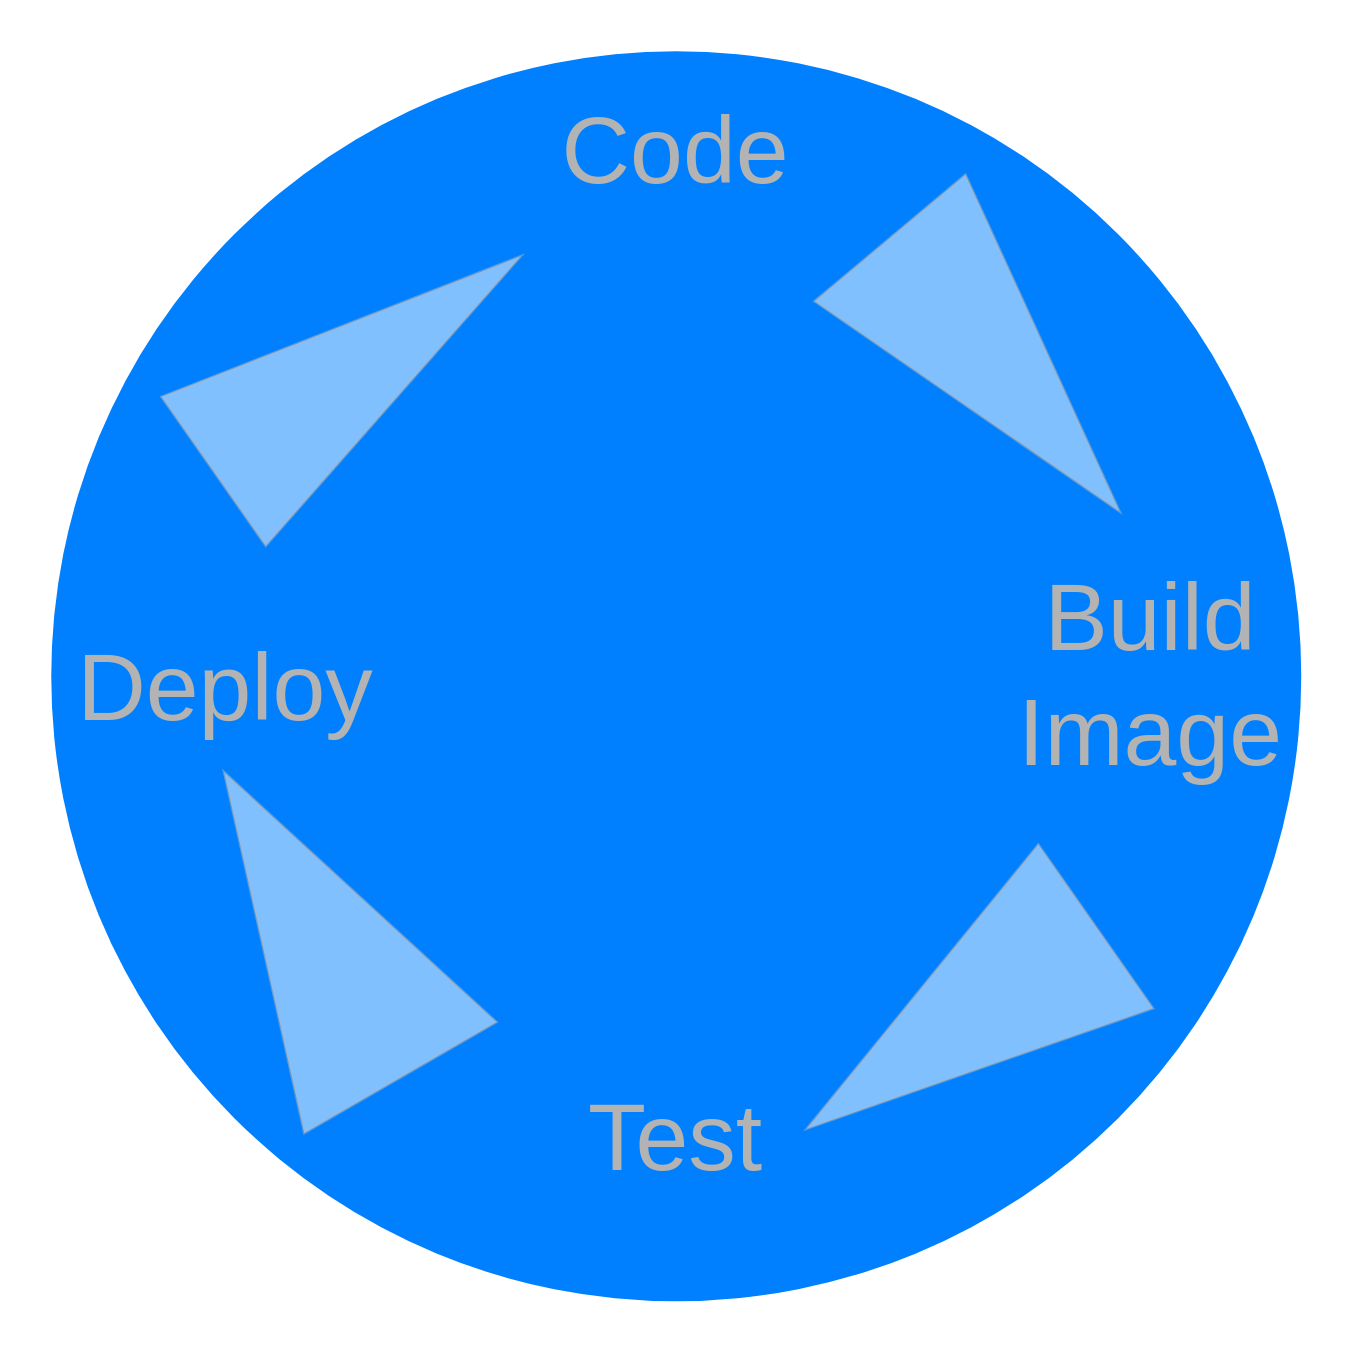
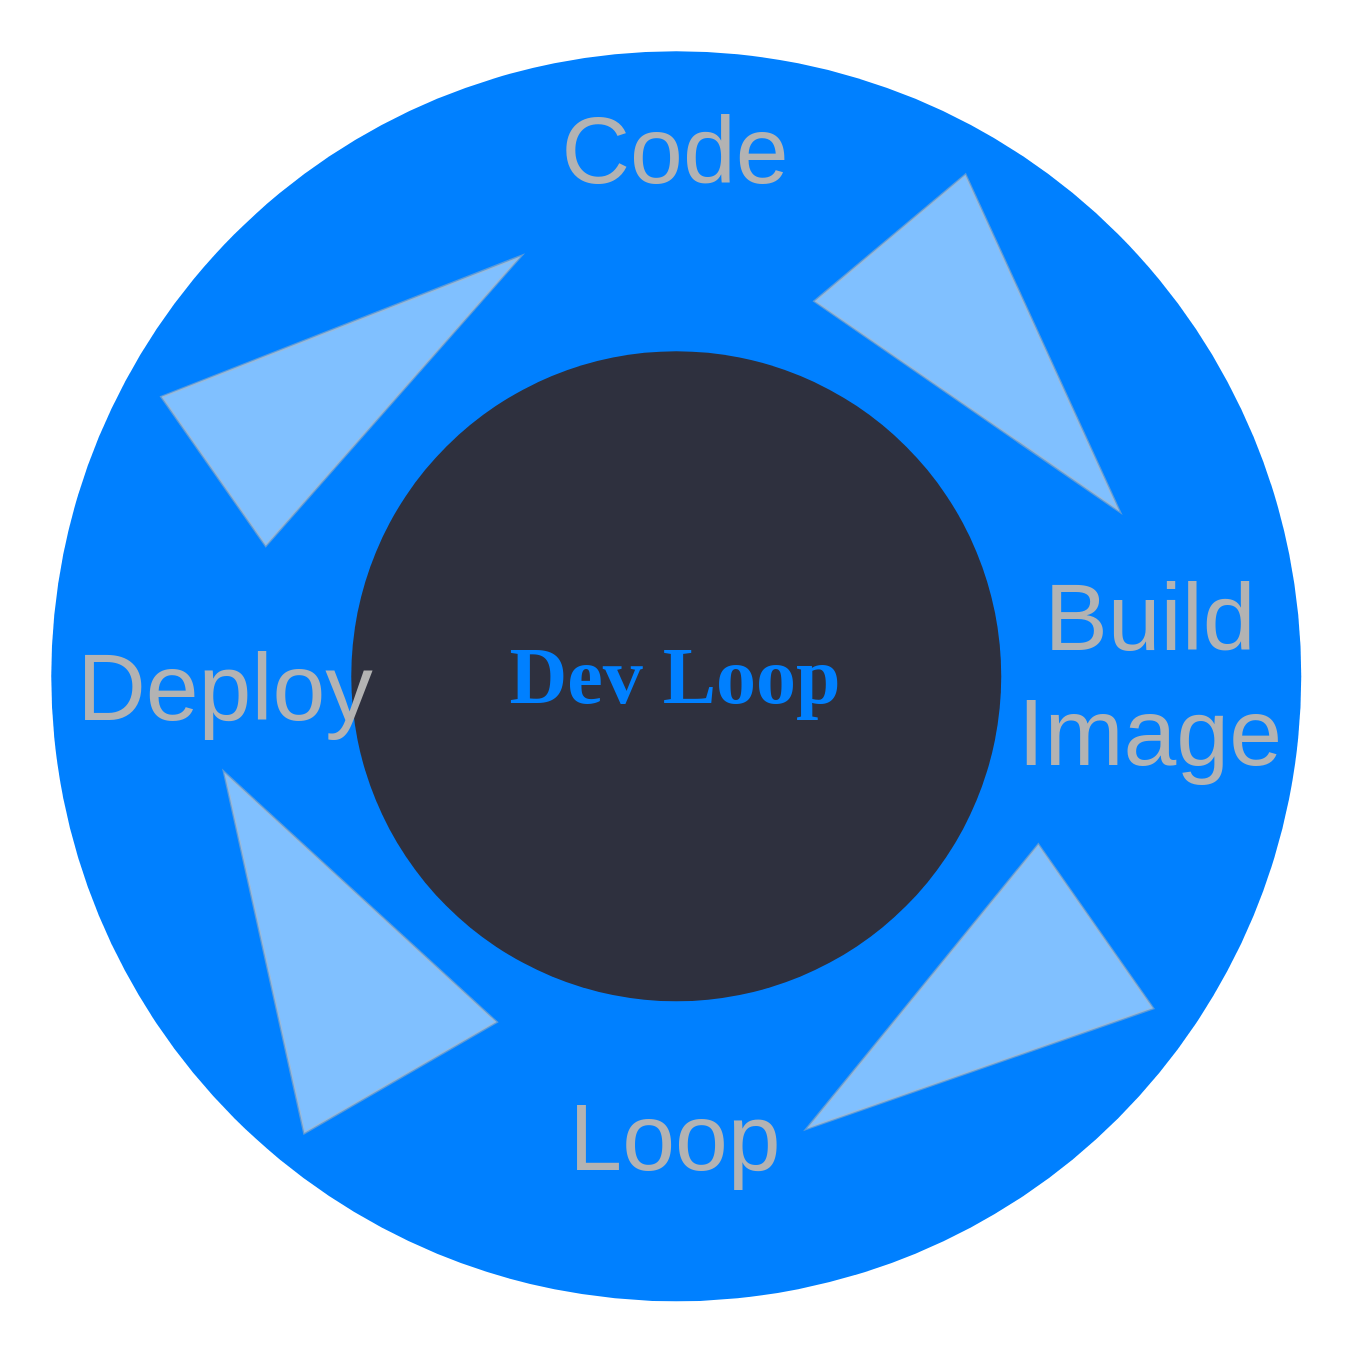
node "Dev Loop": fillcolor #0080ff -> #2e303e
node "Test": label "Test" -> "Loop"
